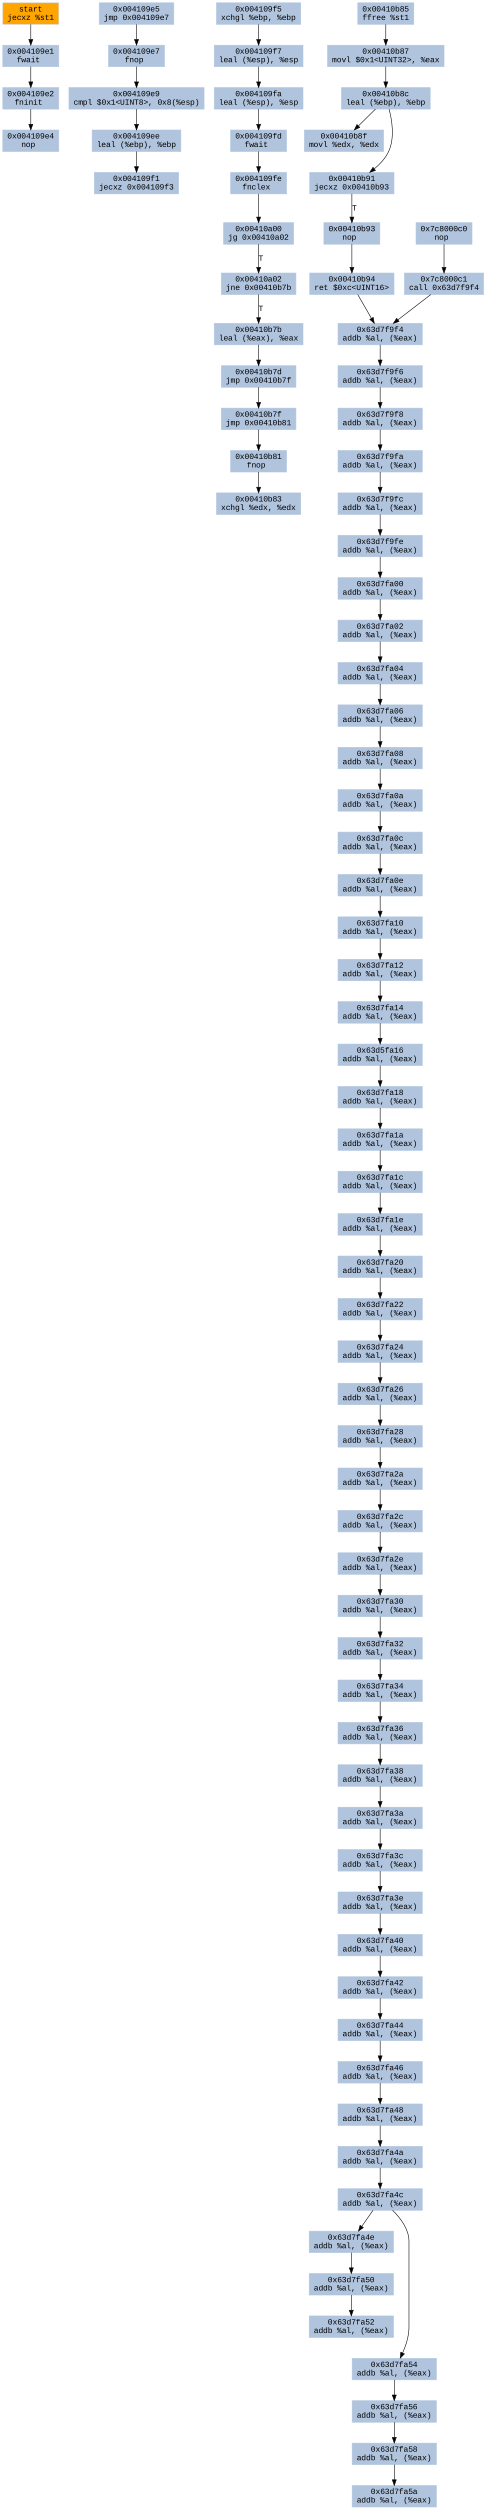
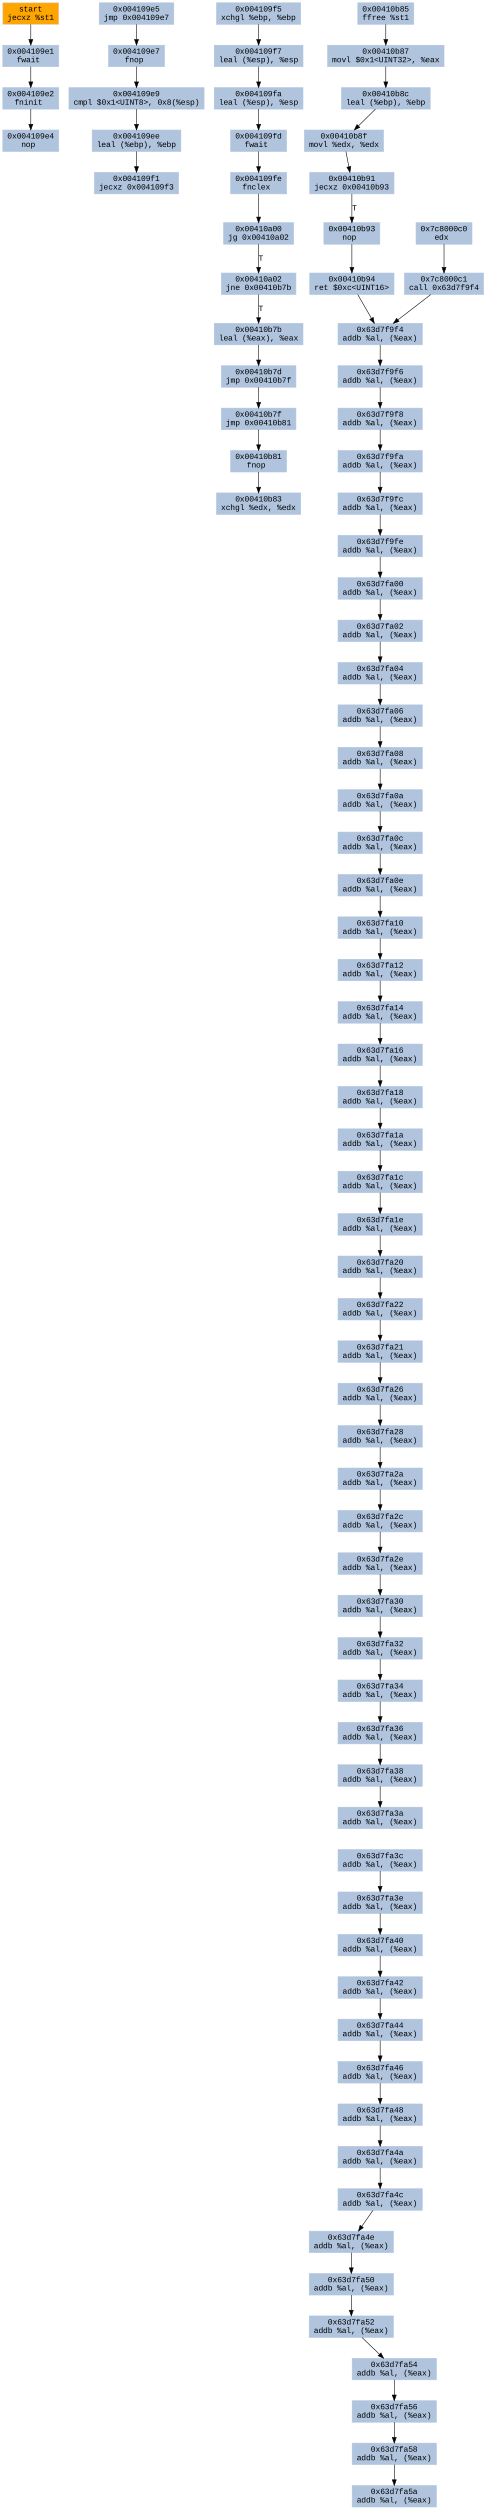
edge "0x00410b8c leal (%ebp), %ebp" -> "0x00410b91 jecxz 0x00410b93": now "0x00410b8f movl %edx, %edx" -> "0x00410b91 jecxz 0x00410b93"
node "0x7c8000c0 nop": label "0x7c8000c0 nop" -> "0x7c8000c0 edx"
node "0x63d5fa16 addb %al, (%eax)": label "0x63d5fa16 addb %al, (%eax)" -> "0x63d7fa16 addb %al, (%eax)"
node "0x63d7fa24 addb %al, (%eax)": label "0x63d7fa24 addb %al, (%eax)" -> "0x63d7fa21 addb %al, (%eax)"
edge "0x63d7fa3a addb %al, (%eax)" -> "0x63d7fa3c addb %al, (%eax)": removed
edge "0x63d7fa4c addb %al, (%eax)" -> "0x63d7fa54 addb %al, (%eax)": now "0x63d7fa52 addb %al, (%eax)" -> "0x63d7fa54 addb %al, (%eax)"
